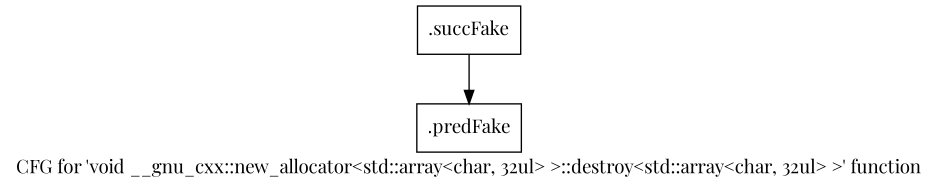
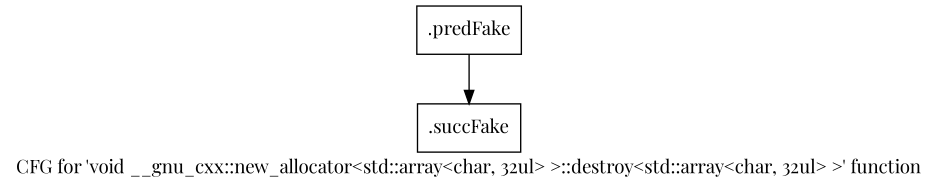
edge ".succFake" -> ".predFake": reversed
